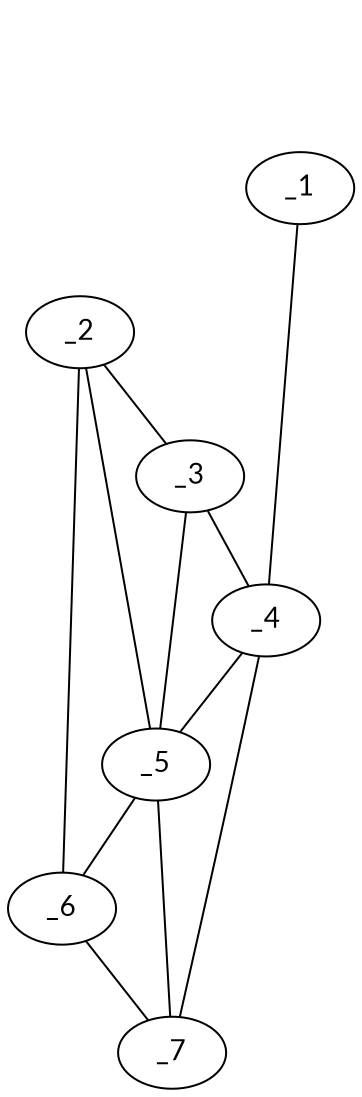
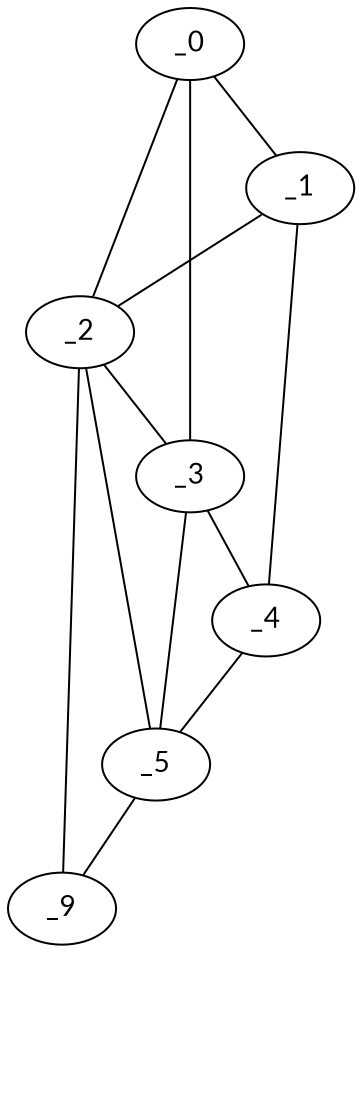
node "_0": added
edge "_1" -- "_2": added
node "_6": label "_6" -> "_9"
node "_7": removed
